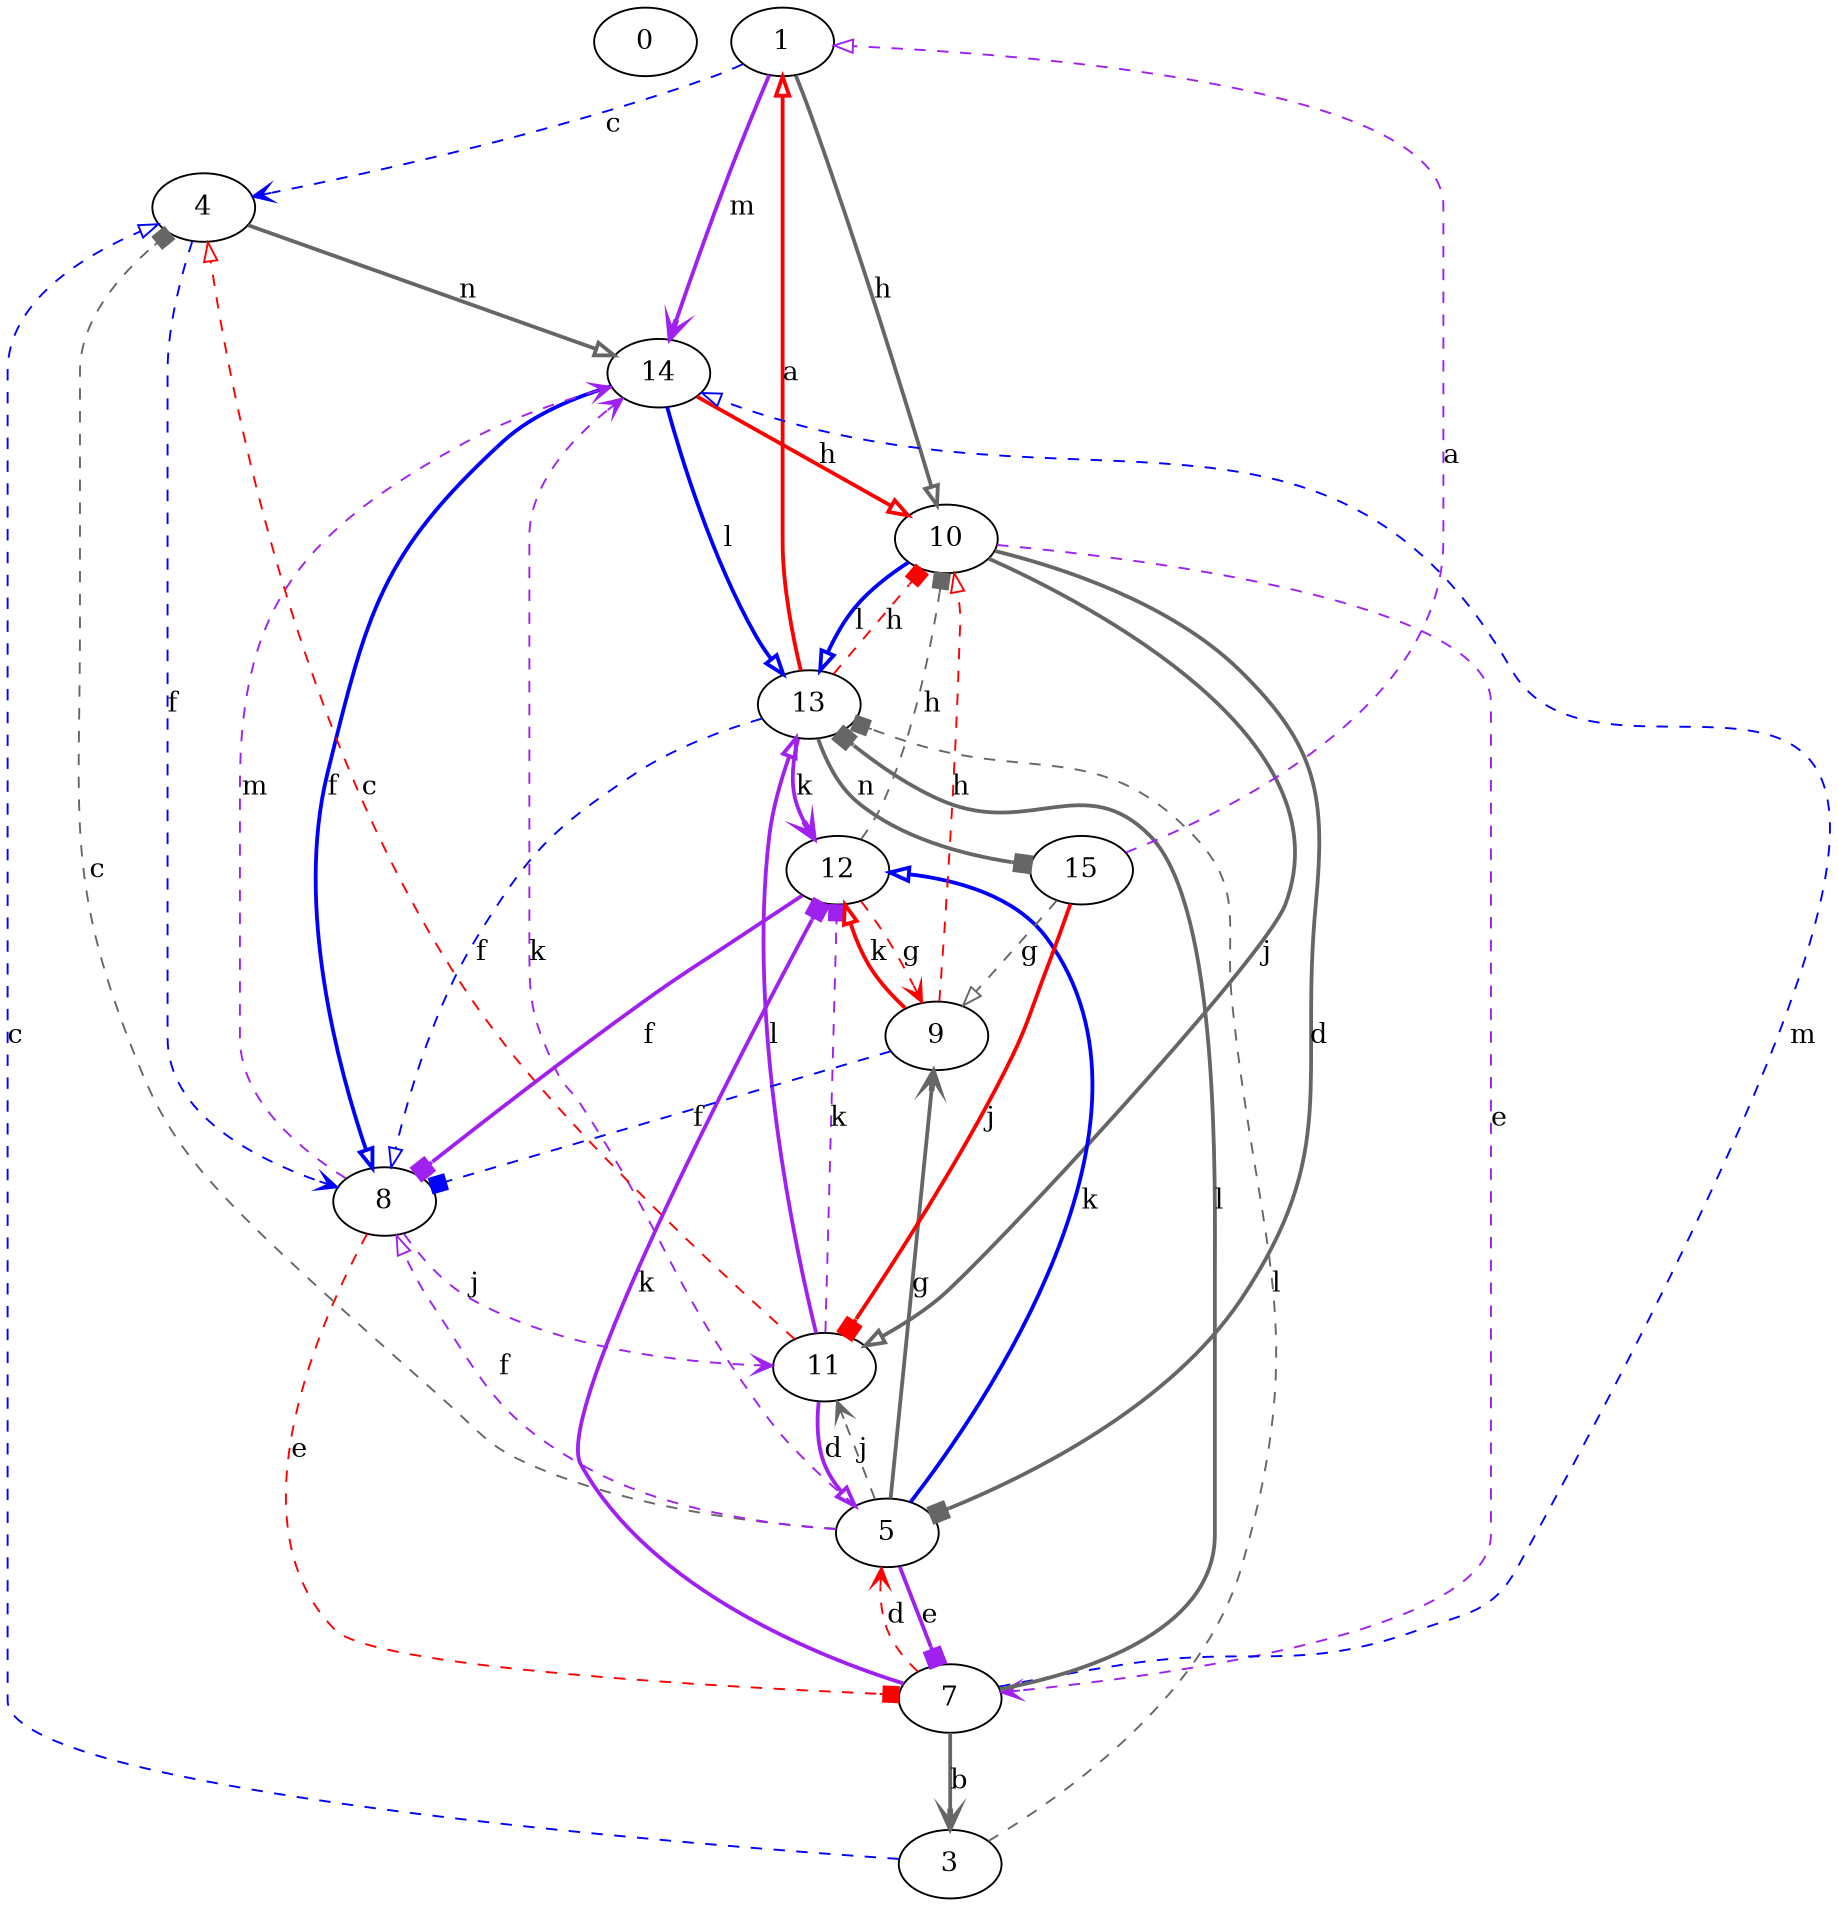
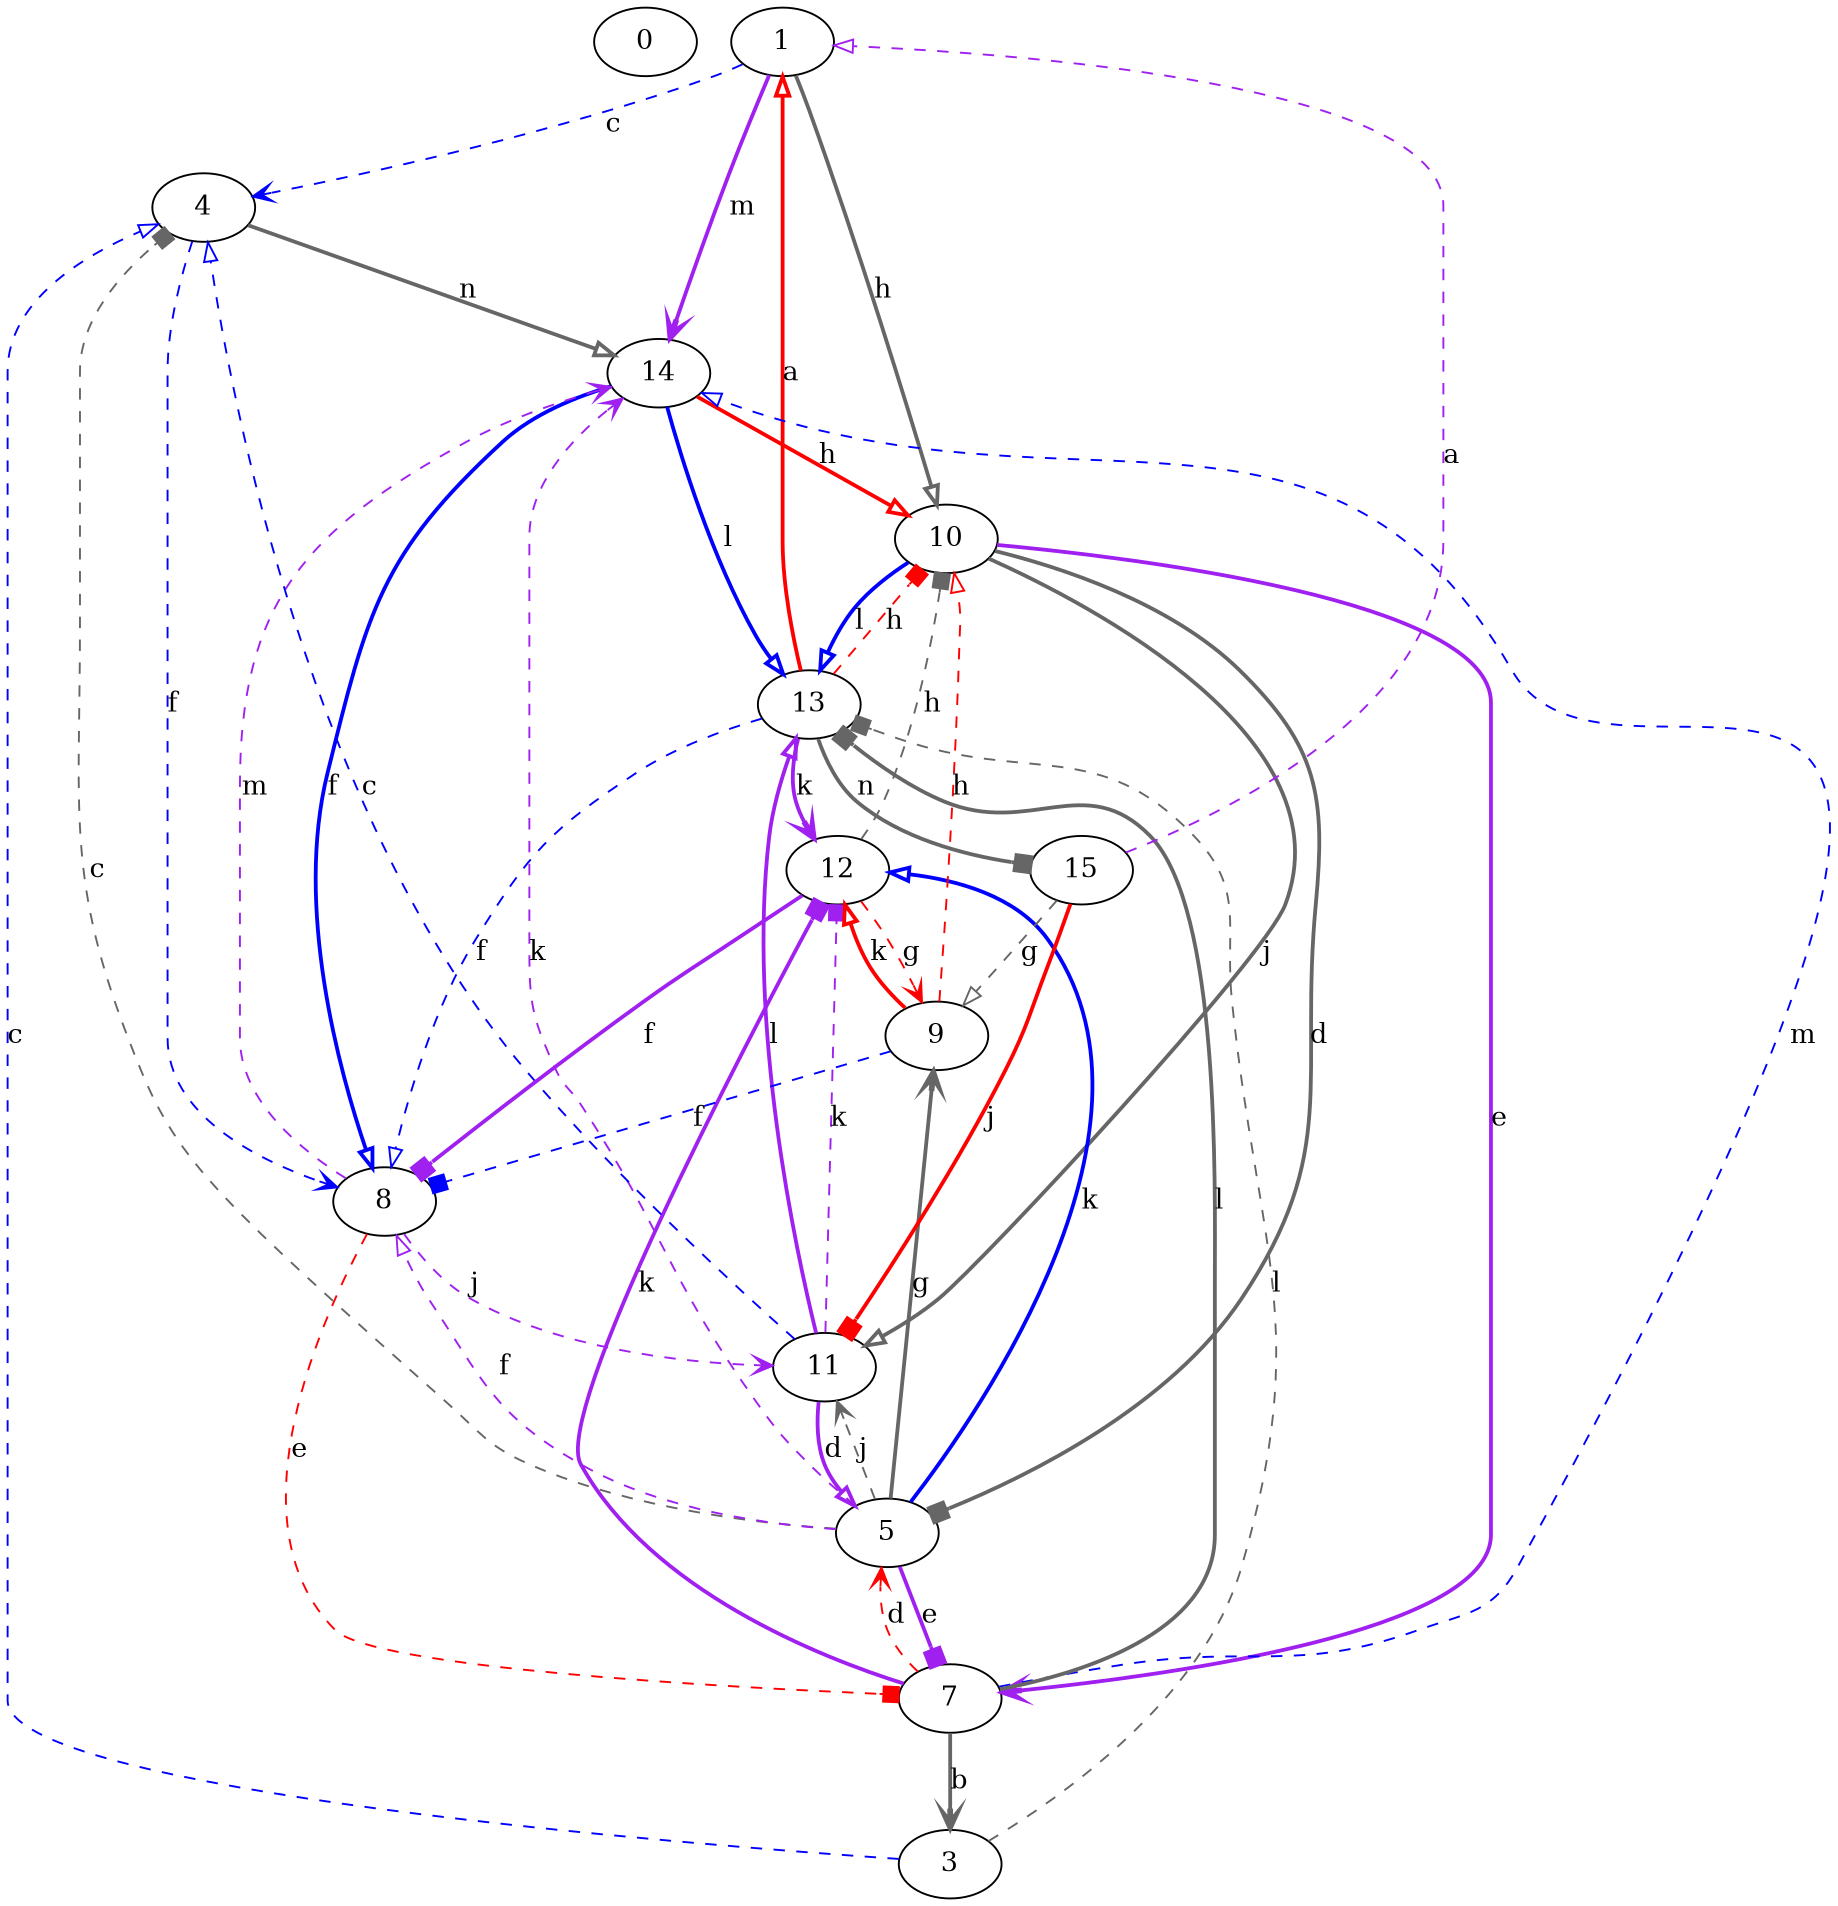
edge "11" -> "4": color red -> blue
edge "10" -> "7": style dashed -> bold
